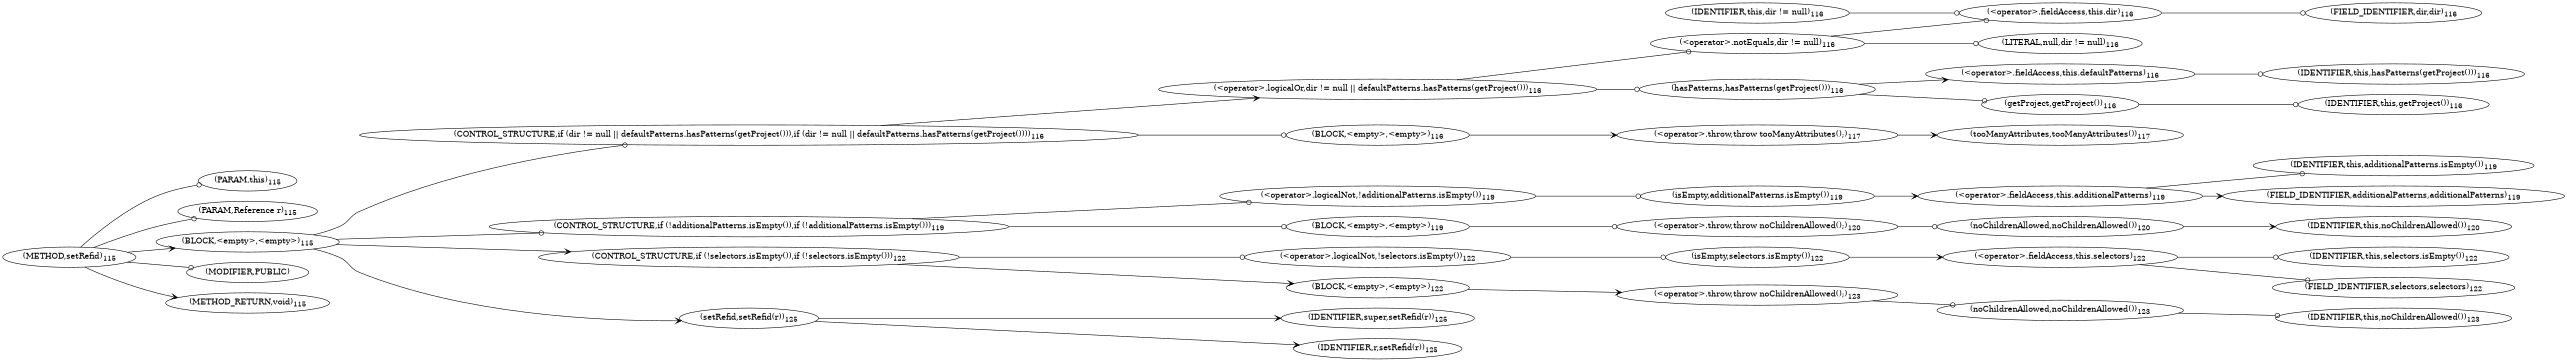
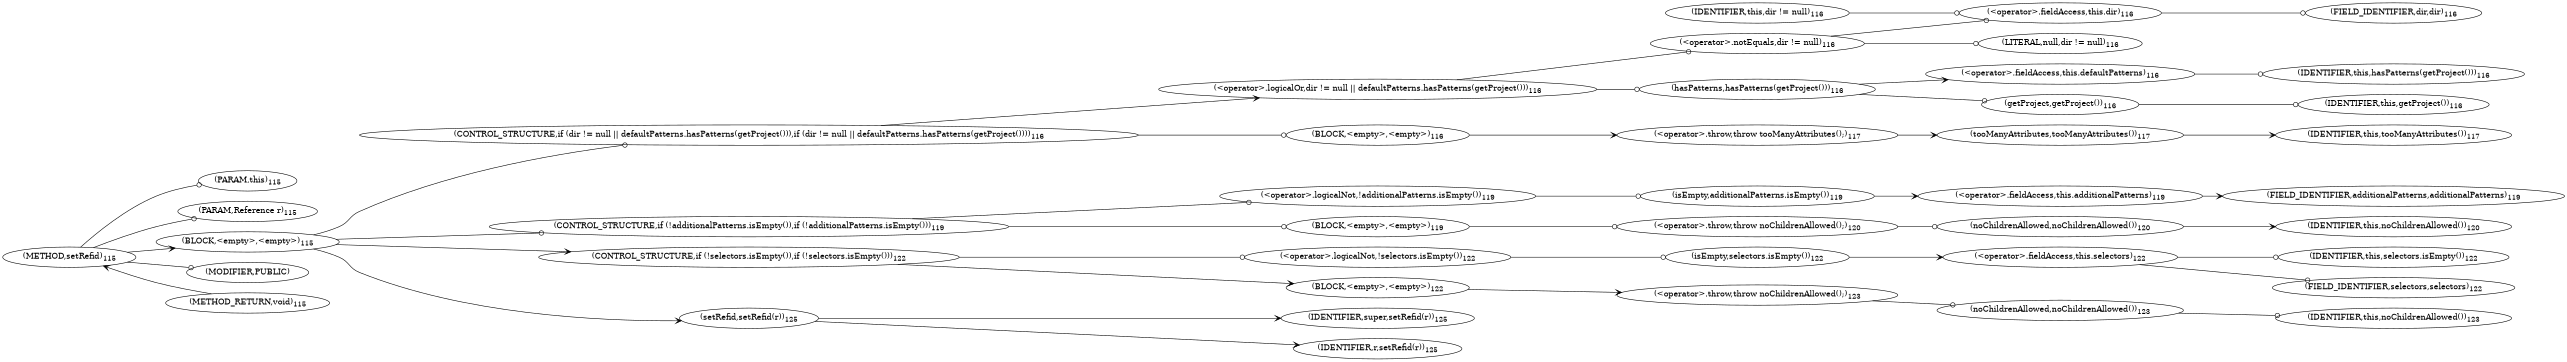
node "(IDENTIFIER,this,tooManyAttributes())": added
node "(IDENTIFIER,this,additionalPatterns.isEmpty())": removed
edge "(METHOD,setRefid)" -> "(METHOD_RETURN,void)": reversed
